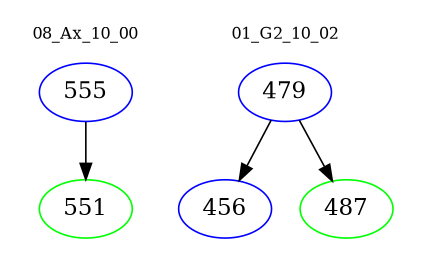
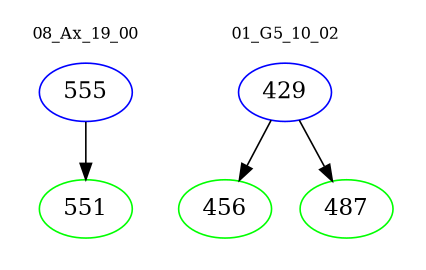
cluster "08_Ax_10_00": label "08_Ax_10_00" -> "08_Ax_19_00"
cluster "01_G2_10_02": label "01_G2_10_02" -> "01_G5_10_02"
node "479": label "479" -> "429"
node "456": color blue -> green
